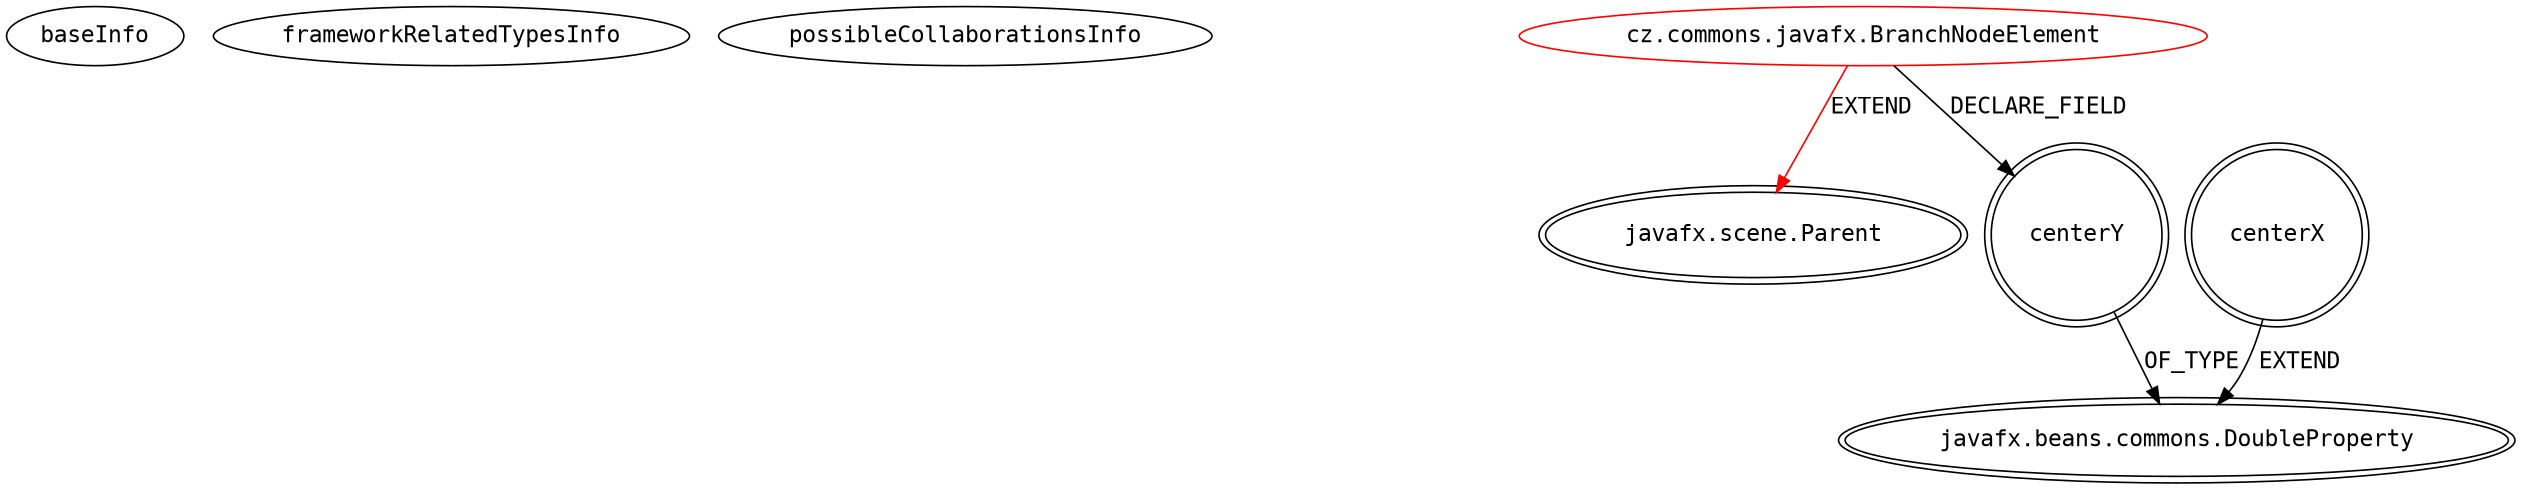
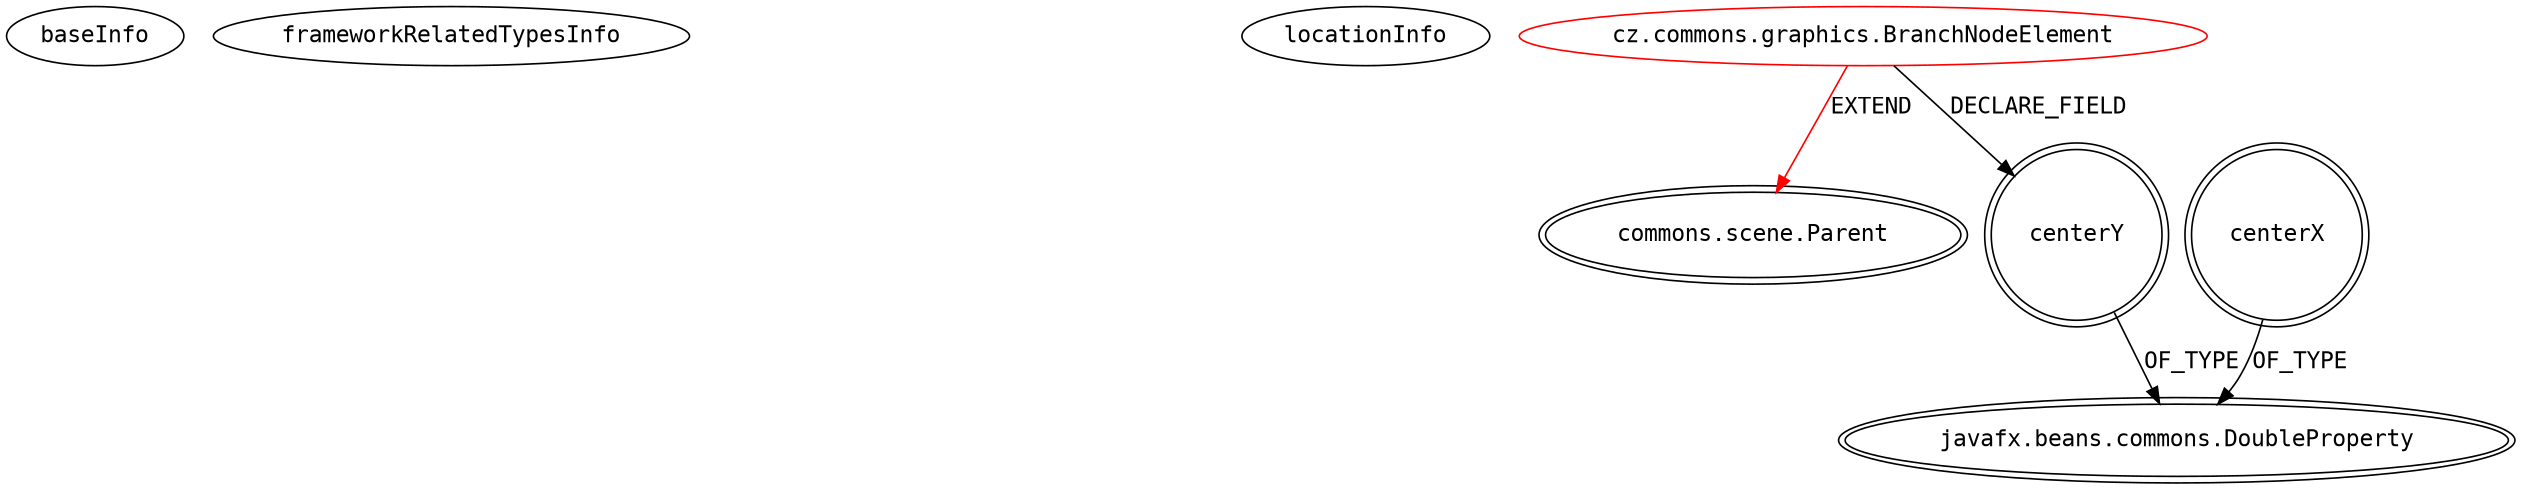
node "possibleCollaborationsInfo": removed
node "locationInfo": added
node "cz.commons.javafx.BranchNodeElement": label "cz.commons.javafx.BranchNodeElement" -> "cz.commons.graphics.BranchNodeElement"
node "javafx.scene.Parent": label "javafx.scene.Parent" -> "commons.scene.Parent"
edge "centerX" -> "javafx.beans.commons.DoubleProperty": label "EXTEND" -> "OF_TYPE"
